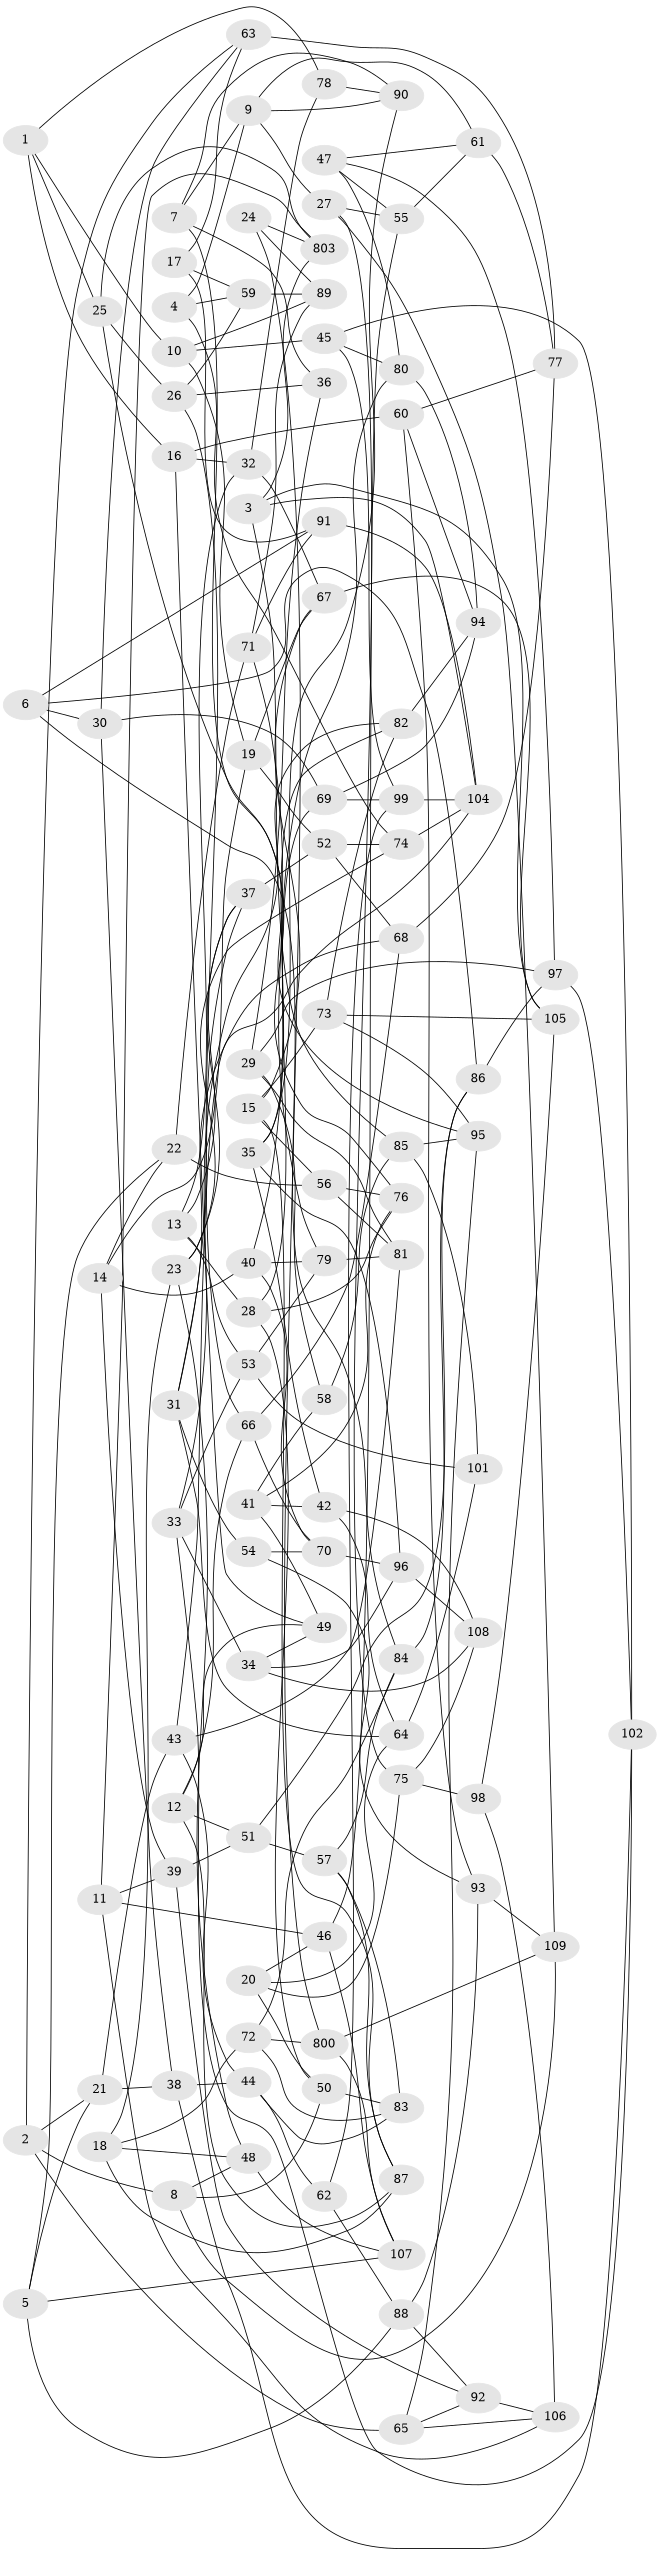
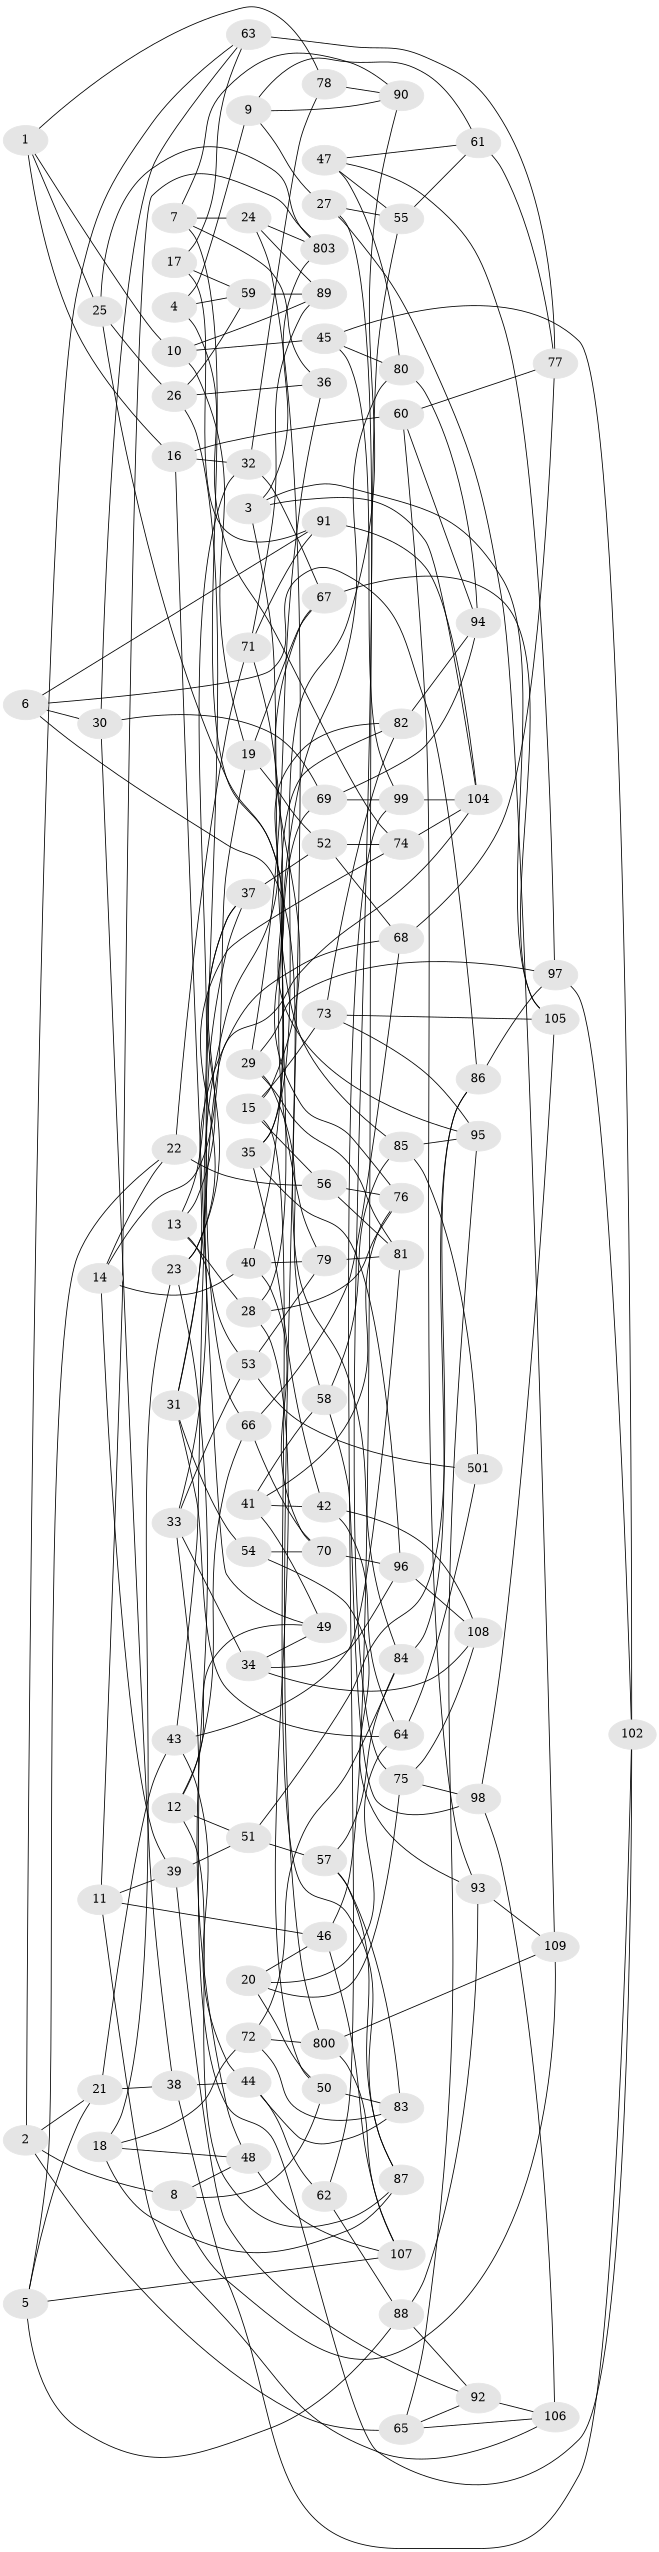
edge "9" -- "7": now "24" -- "7"
node "101": label "101" -> "501"
edge "58" -- "98": added
